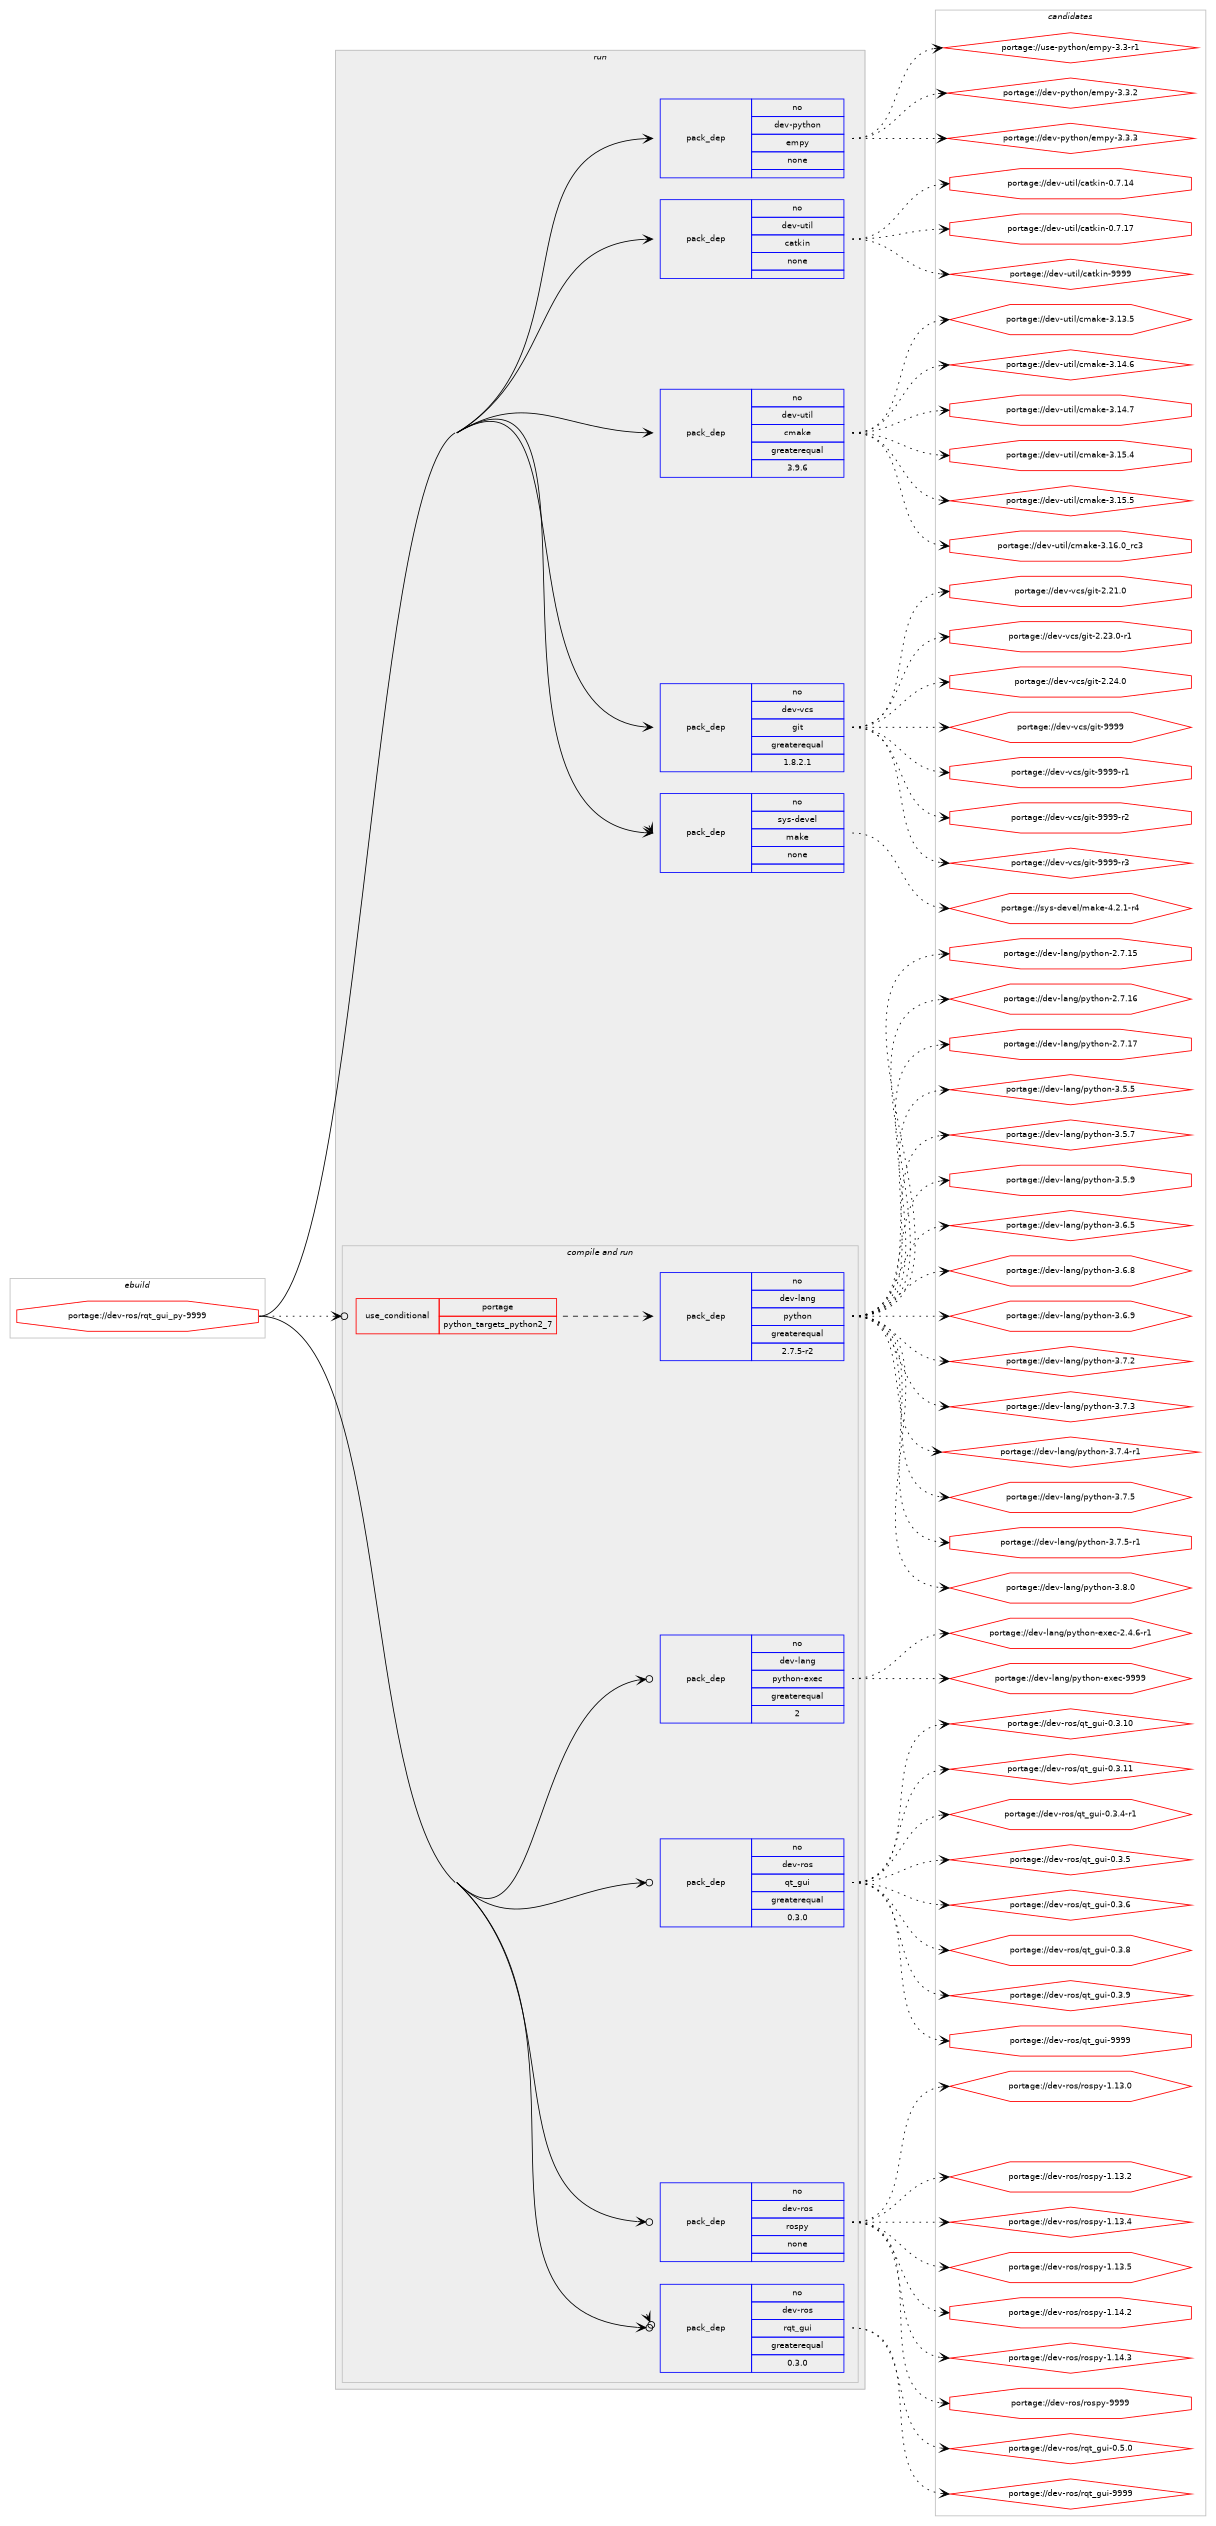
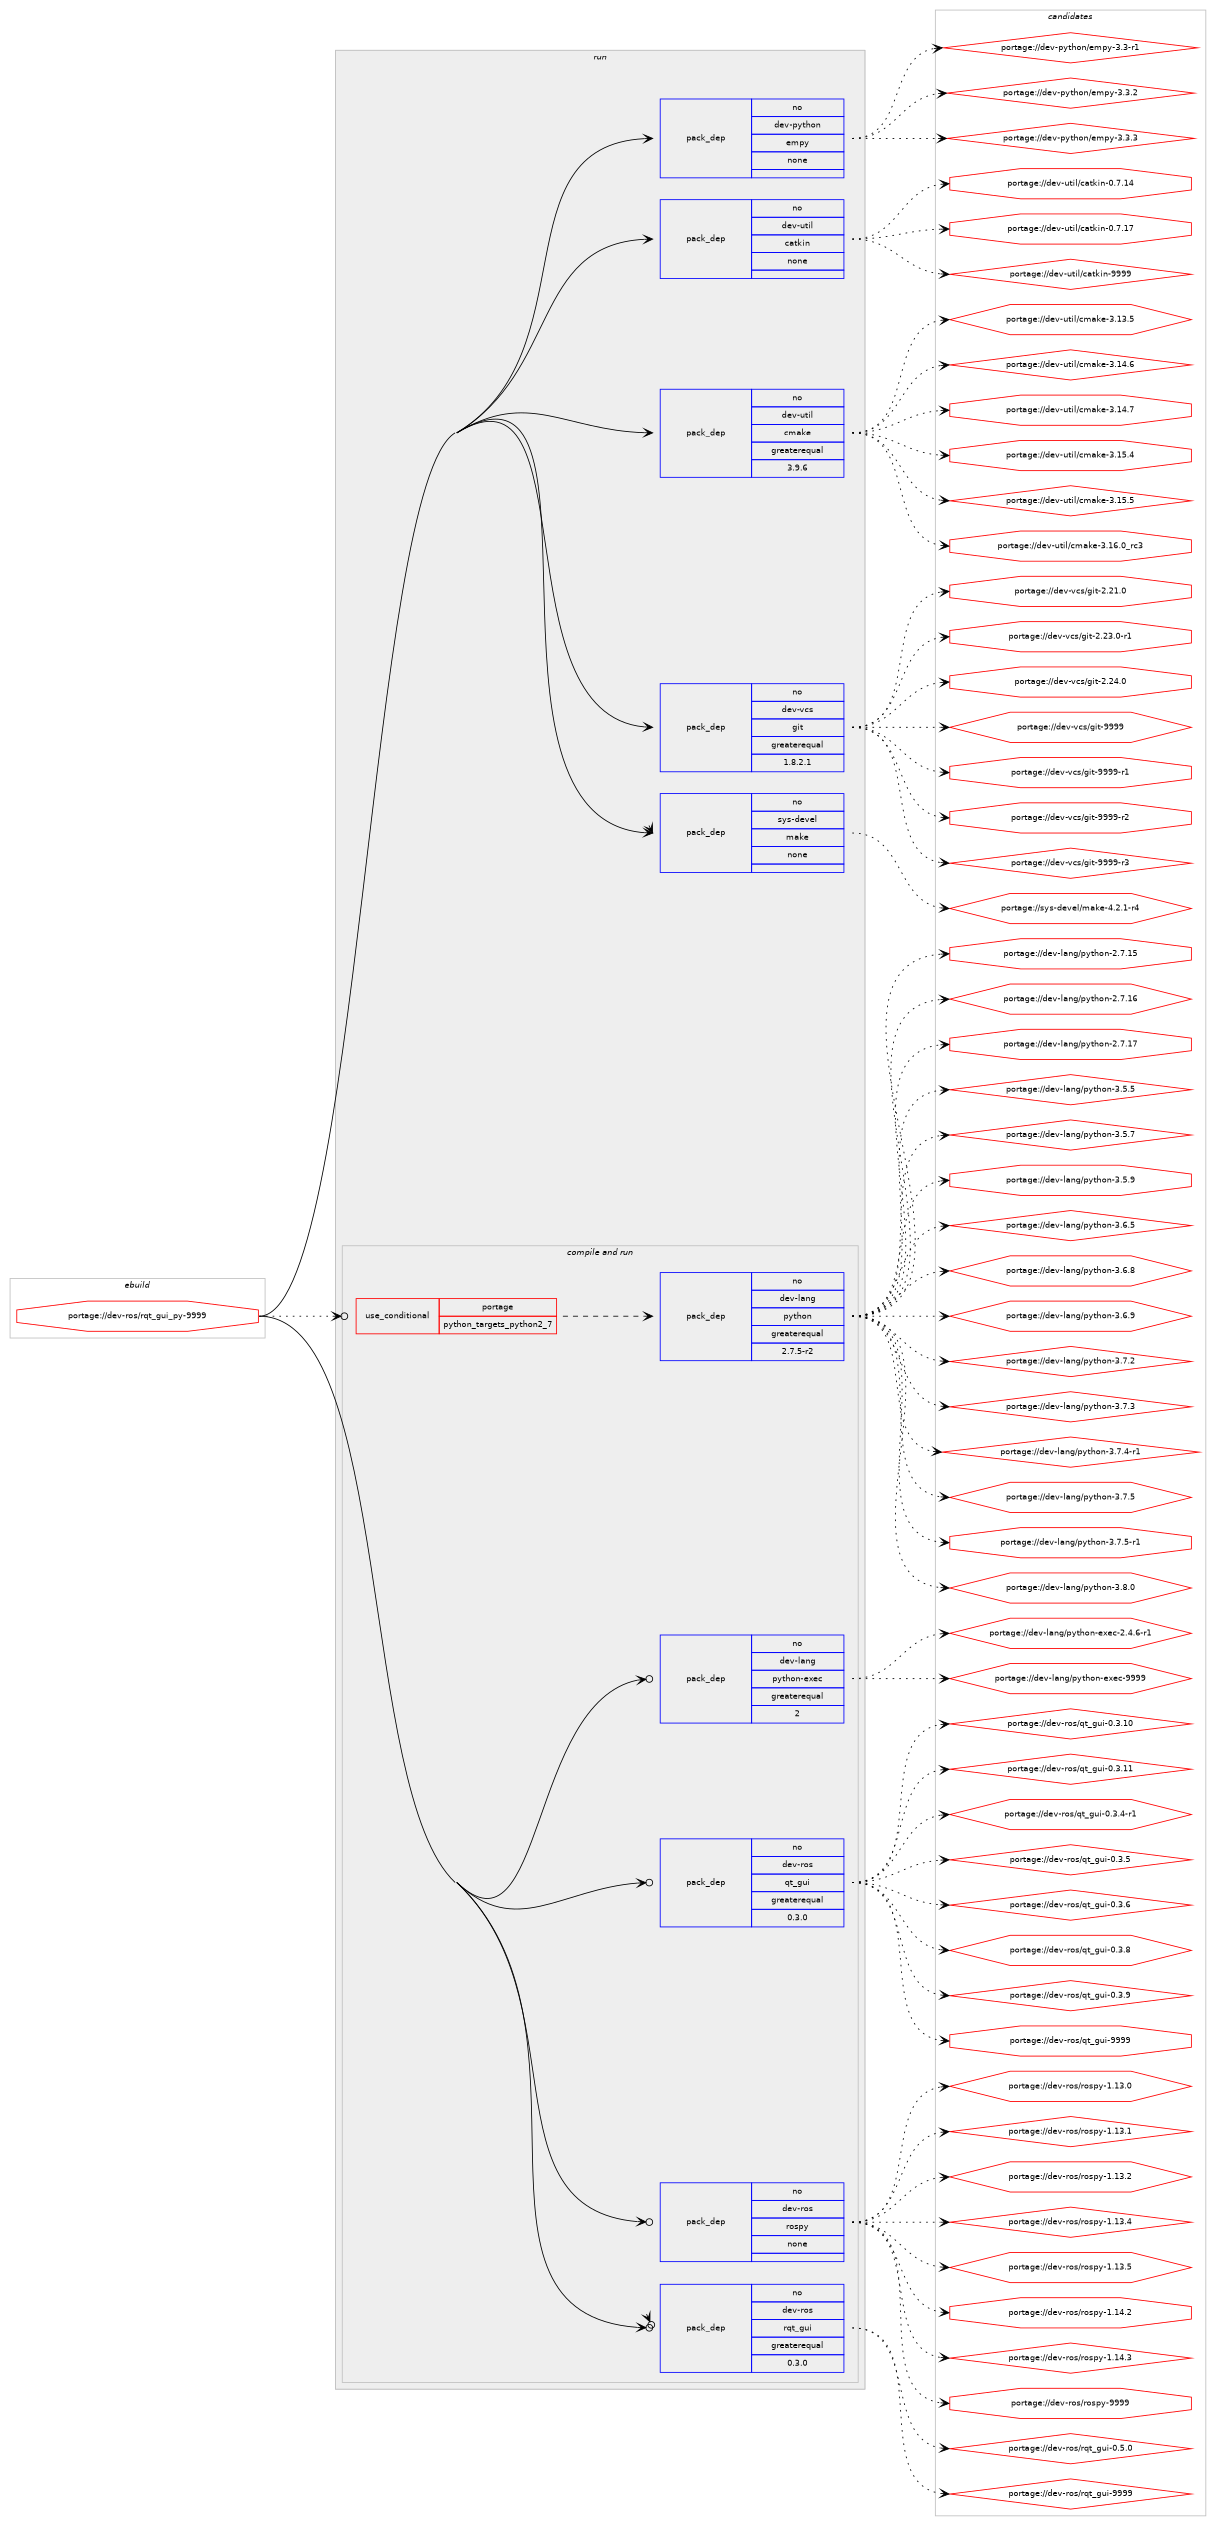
node "portage://use-python/empy-3.3-r1": label "portage://use-python/empy-3.3-r1" -> "portage://dev-python/empy-3.3-r1"
node "portage://dev-ros/rospy-1.13.1": added
